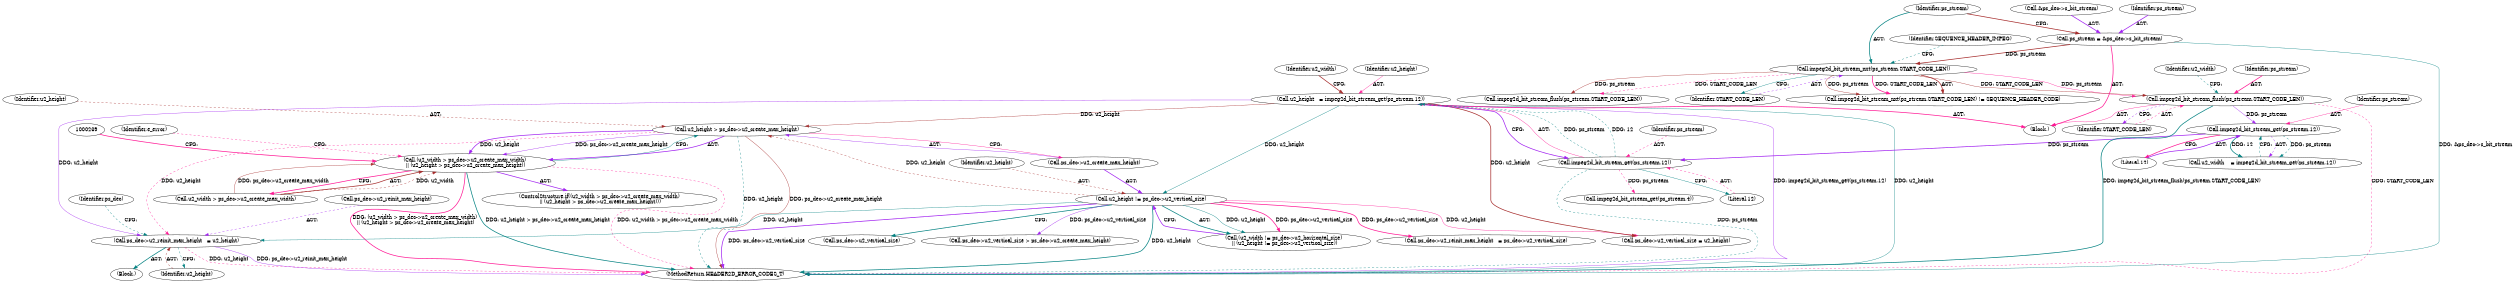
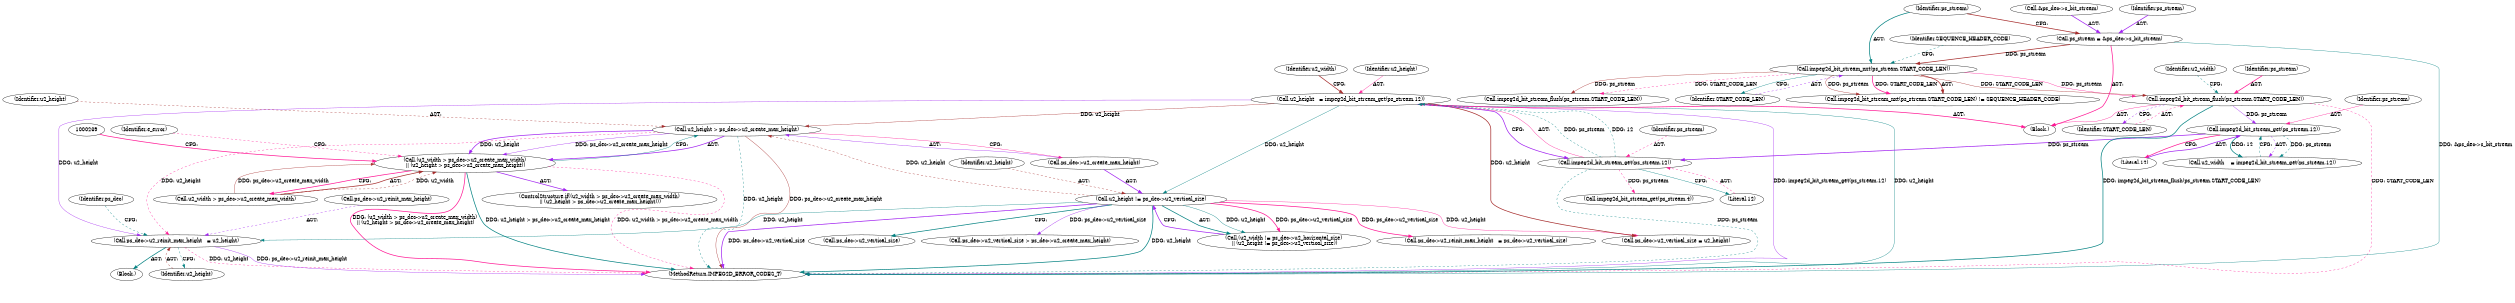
node "(Identifier,SEQUENCE_HEADER_IMPEG)": label "(Identifier,SEQUENCE_HEADER_IMPEG)" -> "(Identifier,SEQUENCE_HEADER_CODE)"
node "(MethodReturn,HEADER2D_ERROR_CODES_T)": label "(MethodReturn,HEADER2D_ERROR_CODES_T)" -> "(MethodReturn,IMPEG2D_ERROR_CODES_T)"
